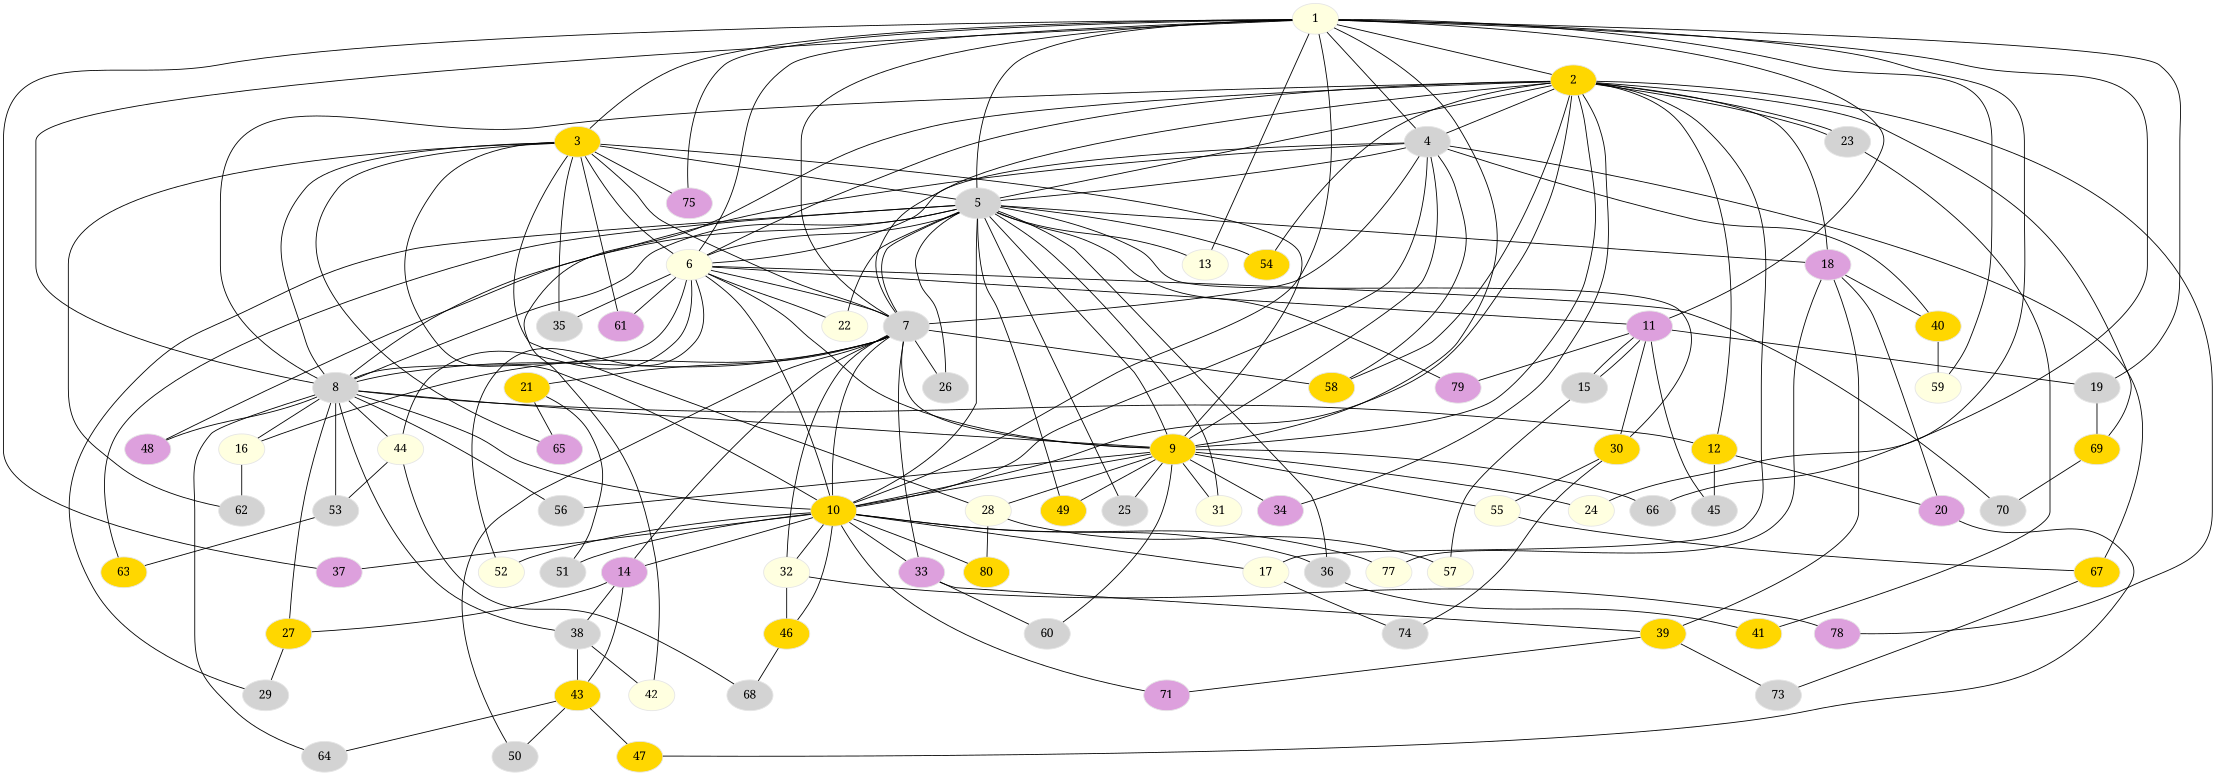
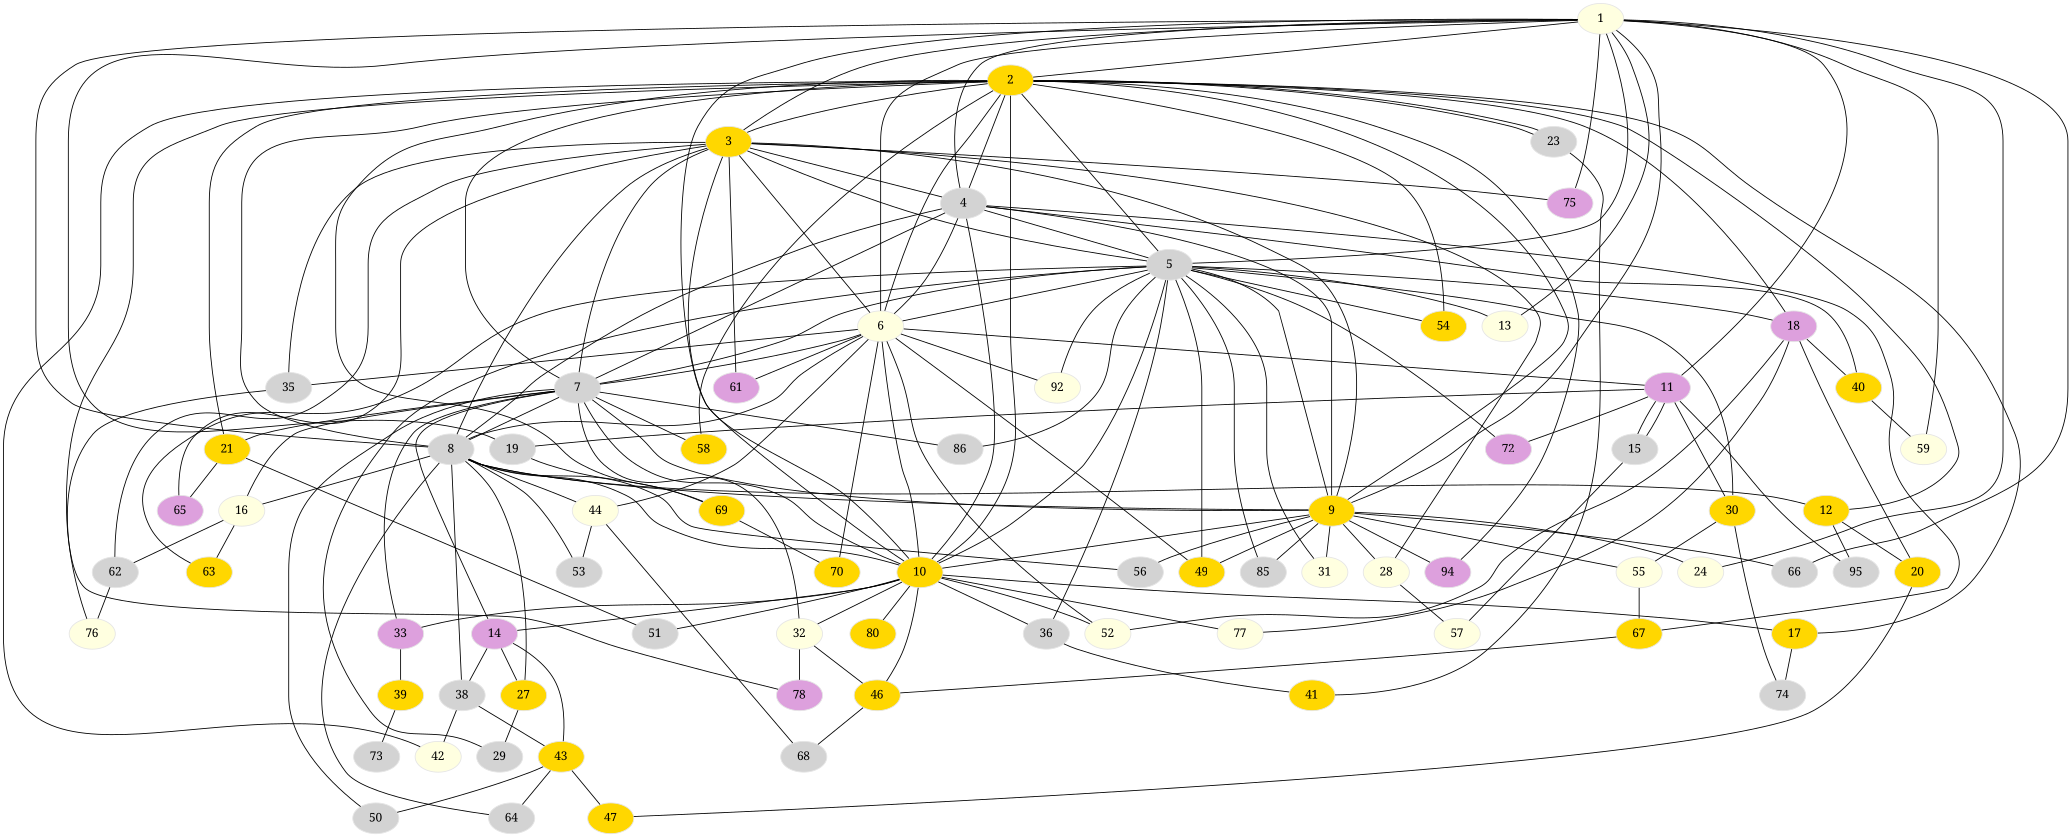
edge "1" -- "7": removed
edge "2" -- "3": added
edge "2" -- "21": added
edge "5" -- "8": removed
edge "4" -- "58": now "4" -- "3"
node "22": label "22" -> "92"
node "26": label "26" -> "86"
node "79": label "79" -> "72"
edge "6" -- "9": now "6" -- "49"
node "48": removed
edge "18" -- "39": now "18" -- "52"
node "25": label "25" -> "85"
node "34": label "34" -> "94"
node "45": label "45" -> "95"
node "20": fillcolor plum -> gold
node "70": fillcolor lightgrey -> gold
edge "53" -- "63": now "16" -- "63"
edge "28" -- "80": removed
node "37": removed
node "17": fillcolor lightyellow -> gold
node "76": added
node "60": removed
edge "67" -- "73": now "67" -- "46"
node "71": removed
